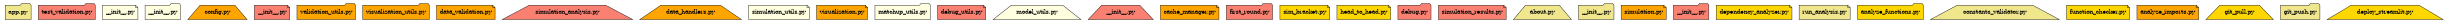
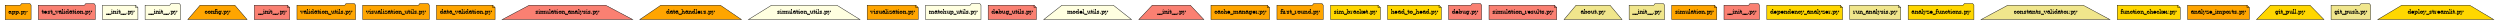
node "app.py": fillcolor khaki -> orange
node "simulation_utils.py": shape note -> trapezium
node "first_round.py": fillcolor salmon -> orange
